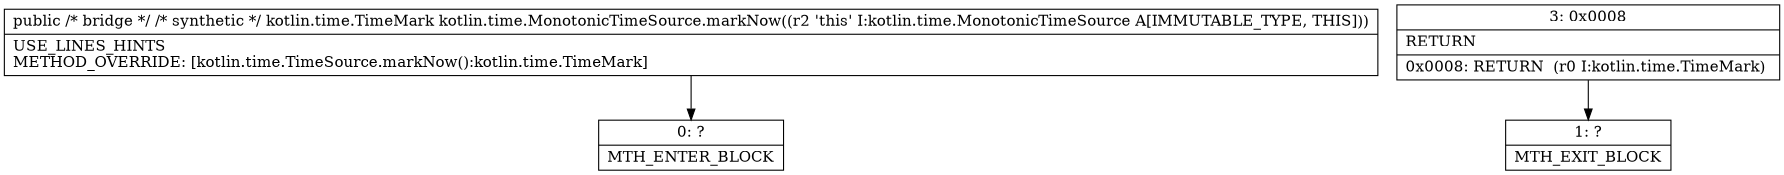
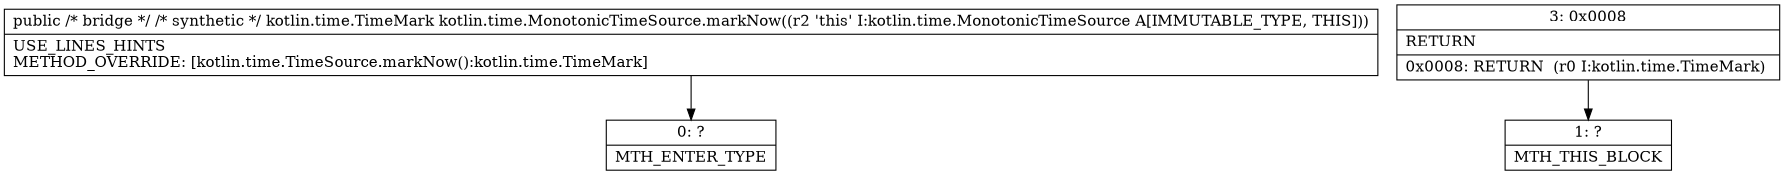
node "0: ?": text "MTH_ENTER_BLOCK" -> "MTH_ENTER_TYPE"
node "1: ?": text "MTH_EXIT_BLOCK" -> "MTH_THIS_BLOCK"
